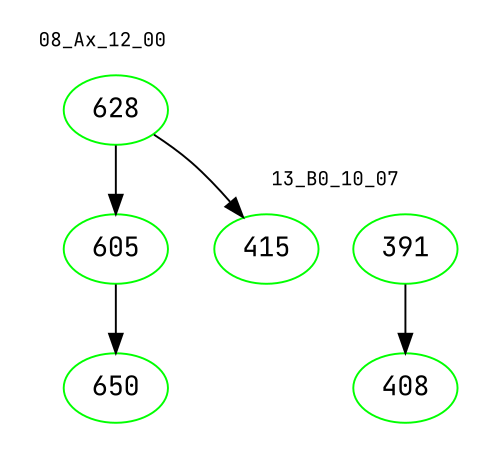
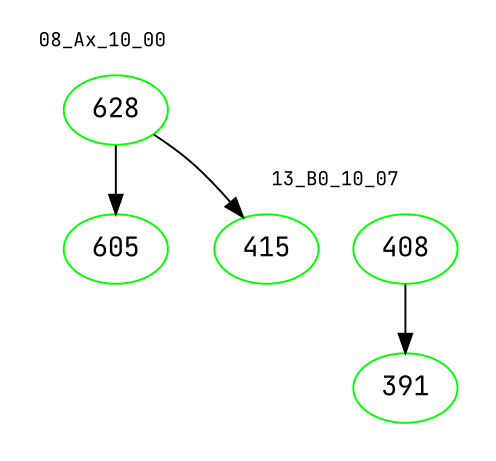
cluster "08_Ax_12_00": label "08_Ax_12_00" -> "08_Ax_10_00"
edge "391" -> "408": reversed
node "650": removed
